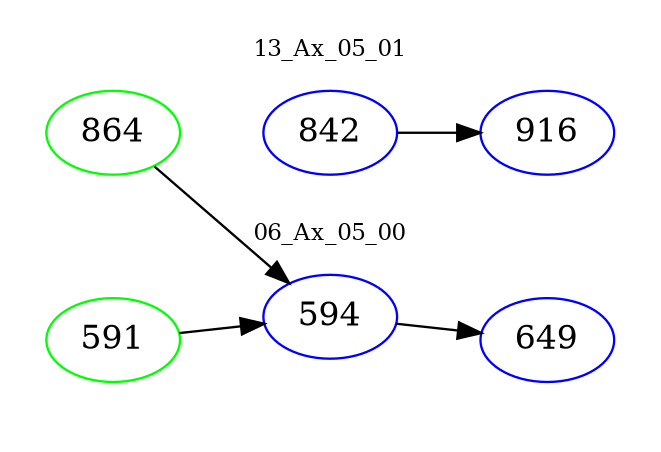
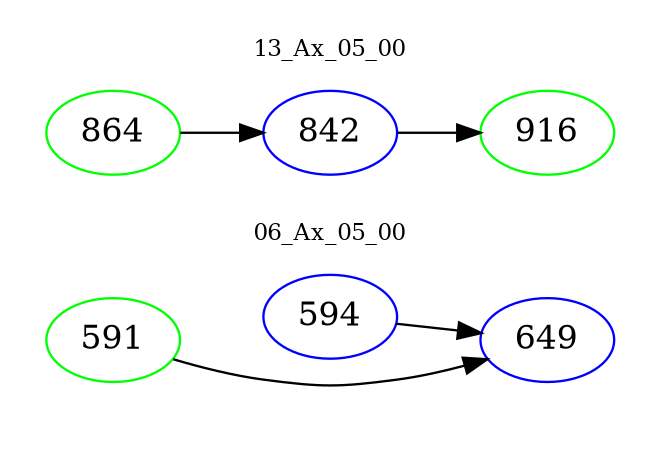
cluster "13_Ax_05_01": label "13_Ax_05_01" -> "13_Ax_05_00"
node "916": color blue -> green
edge "864" -> "594": now "864" -> "842"
edge "591" -> "594": now "591" -> "649"
